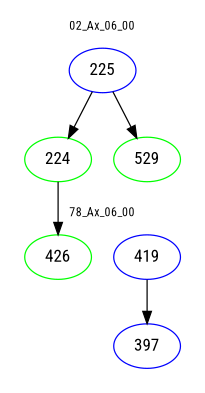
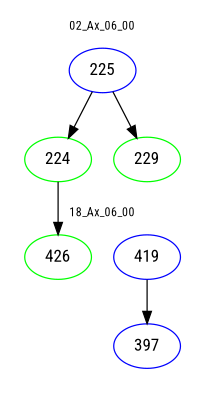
node "529": label "529" -> "229"
cluster "78_Ax_06_00": label "78_Ax_06_00" -> "18_Ax_06_00"
